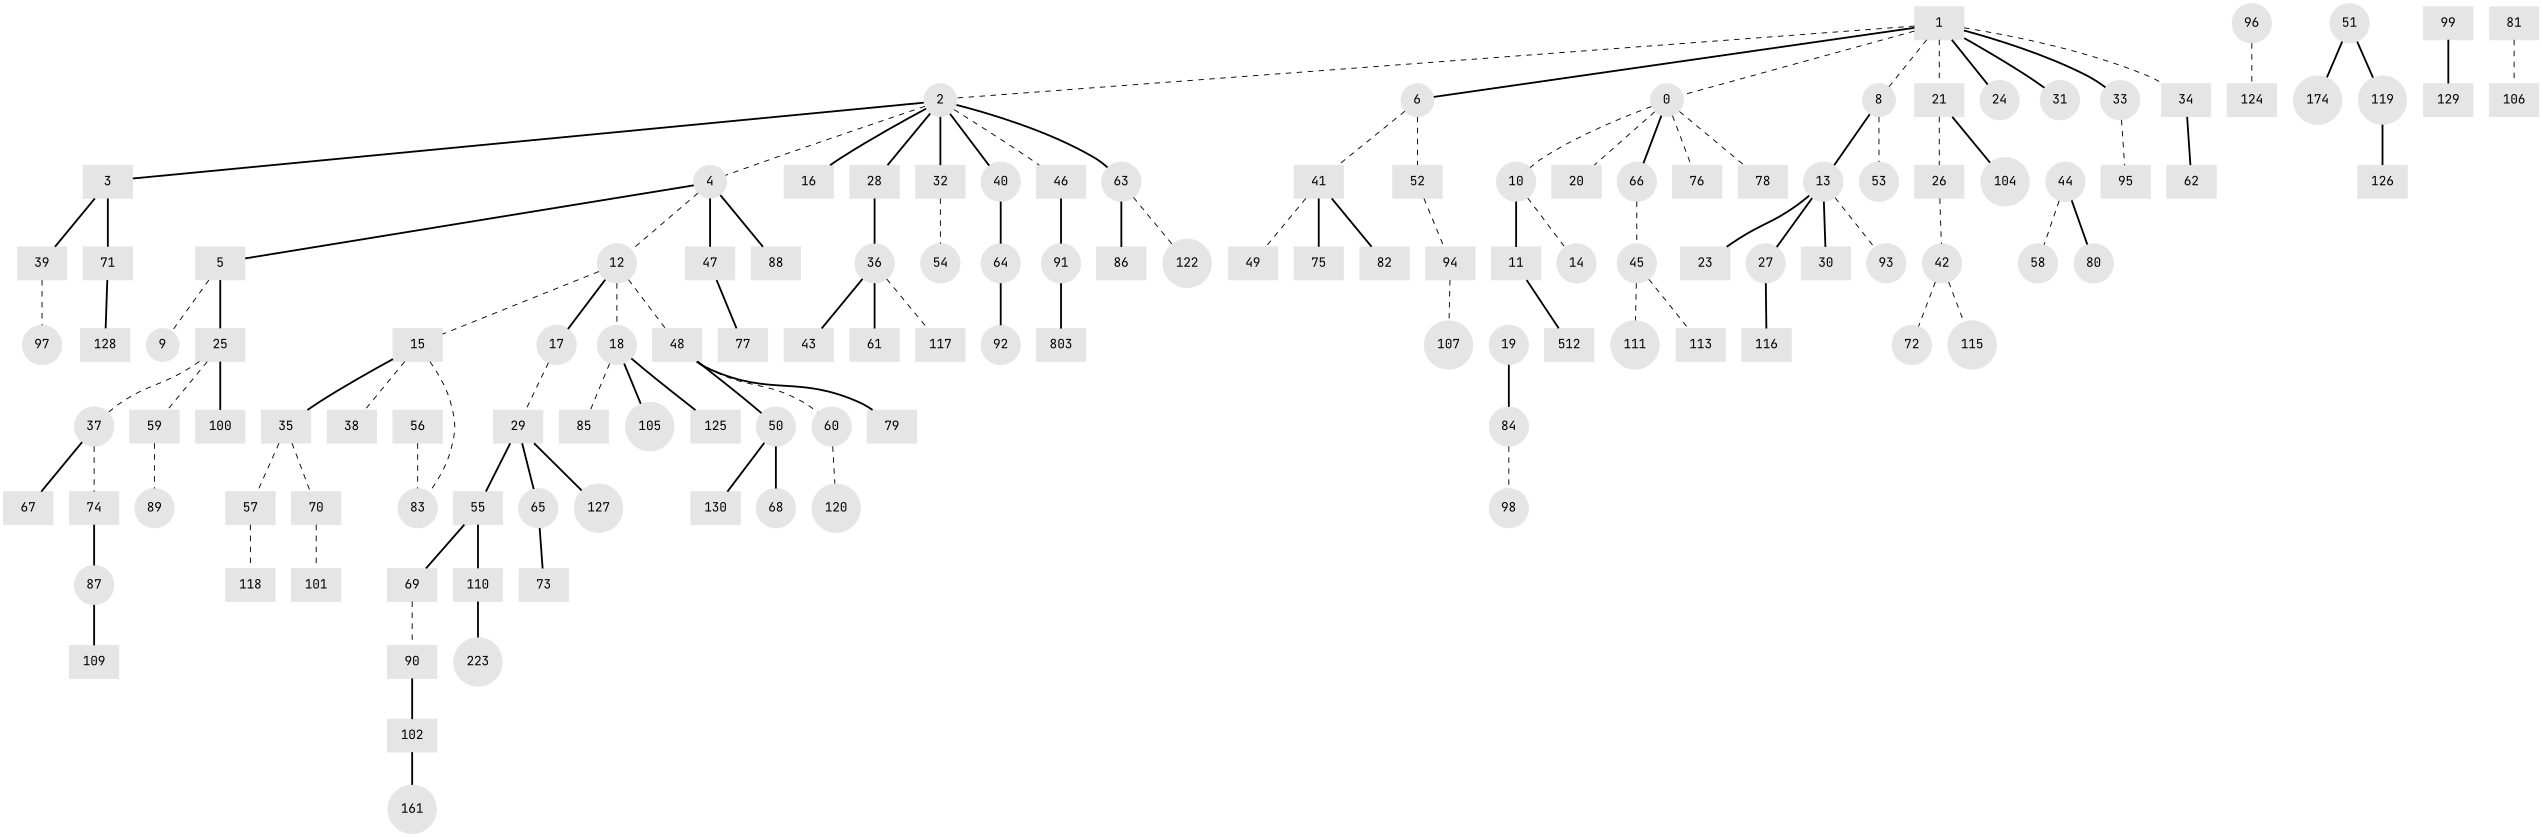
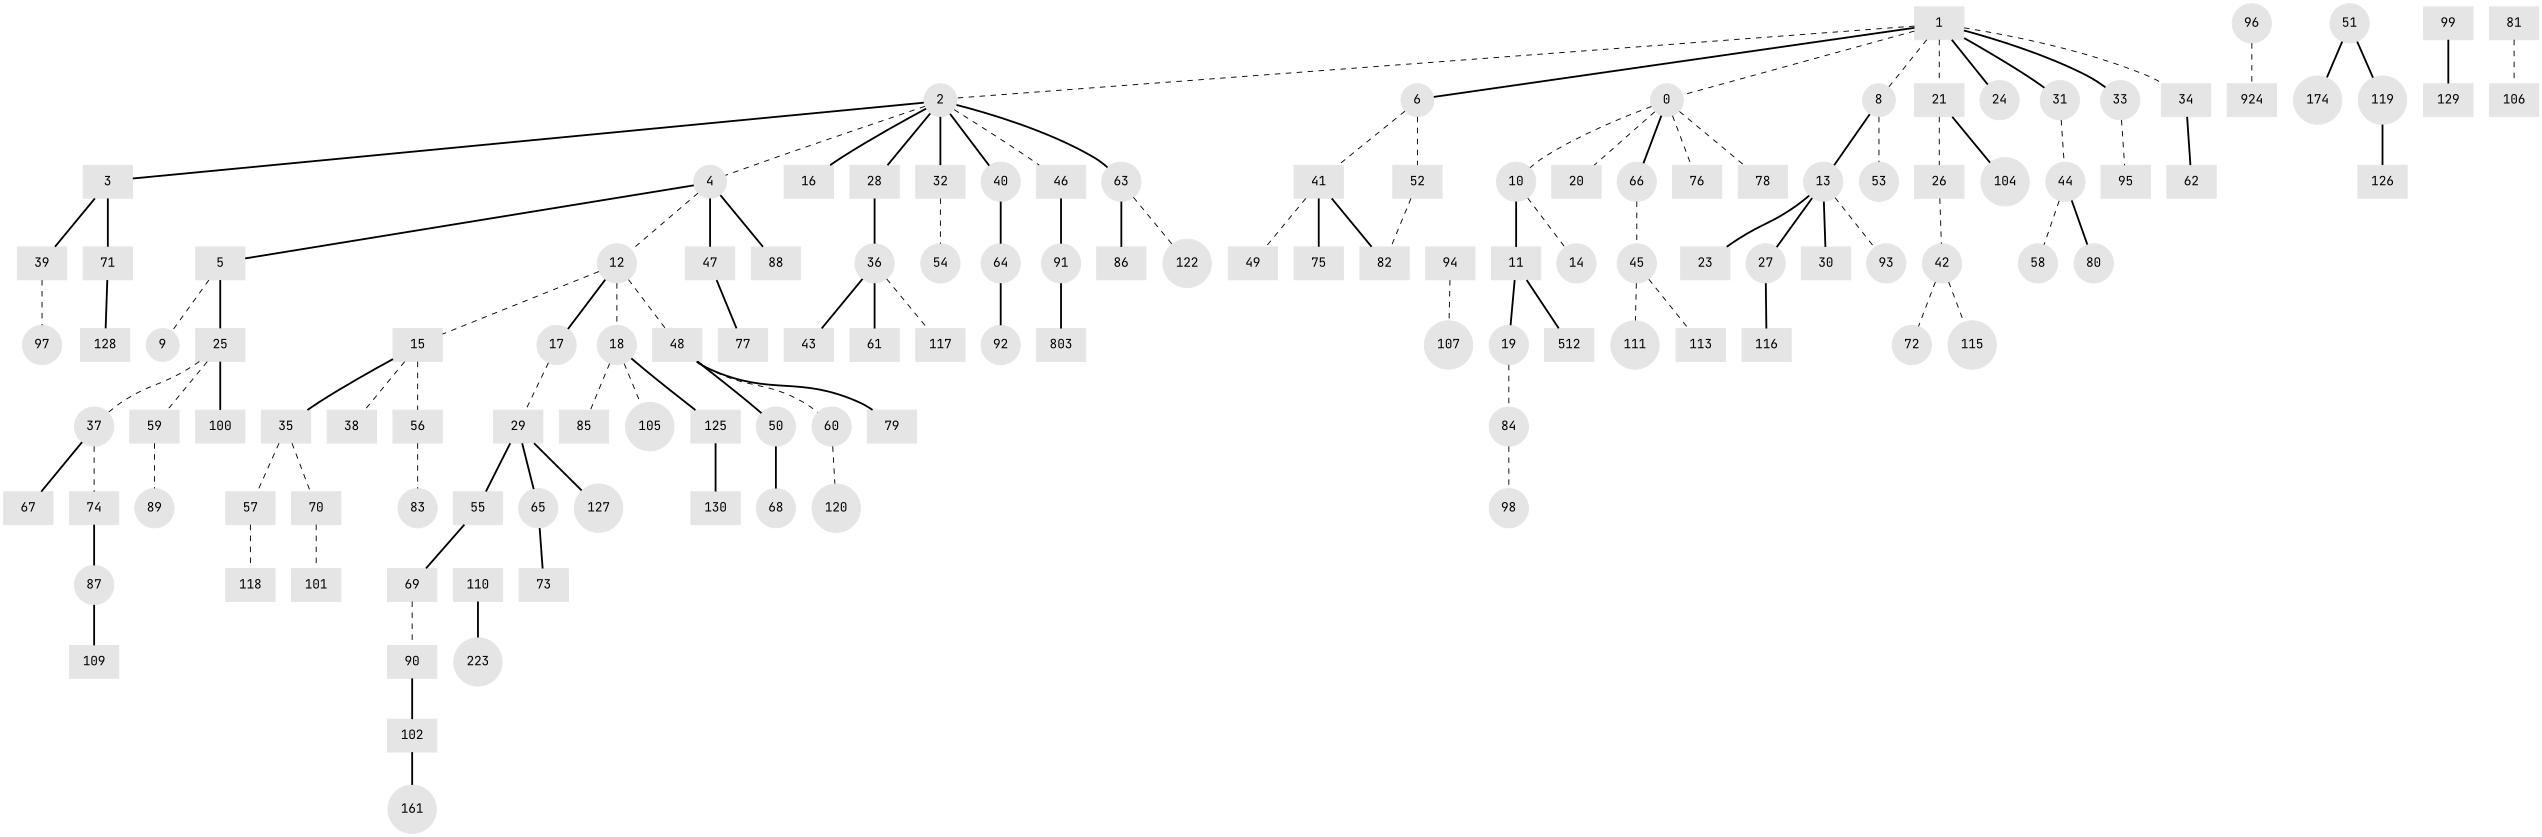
node "124": label "124" -> "924"
edge "31" -- "44": added
edge "52" -- "94": now "52" -- "82"
edge "11" -- "19": added
edge "18" -- "105": style bold -> dashed
edge "19" -- "84": style bold -> dashed
edge "15" -- "83": now "15" -- "56"
edge "50" -- "130": now "125" -- "130"
edge "55" -- "110": removed
